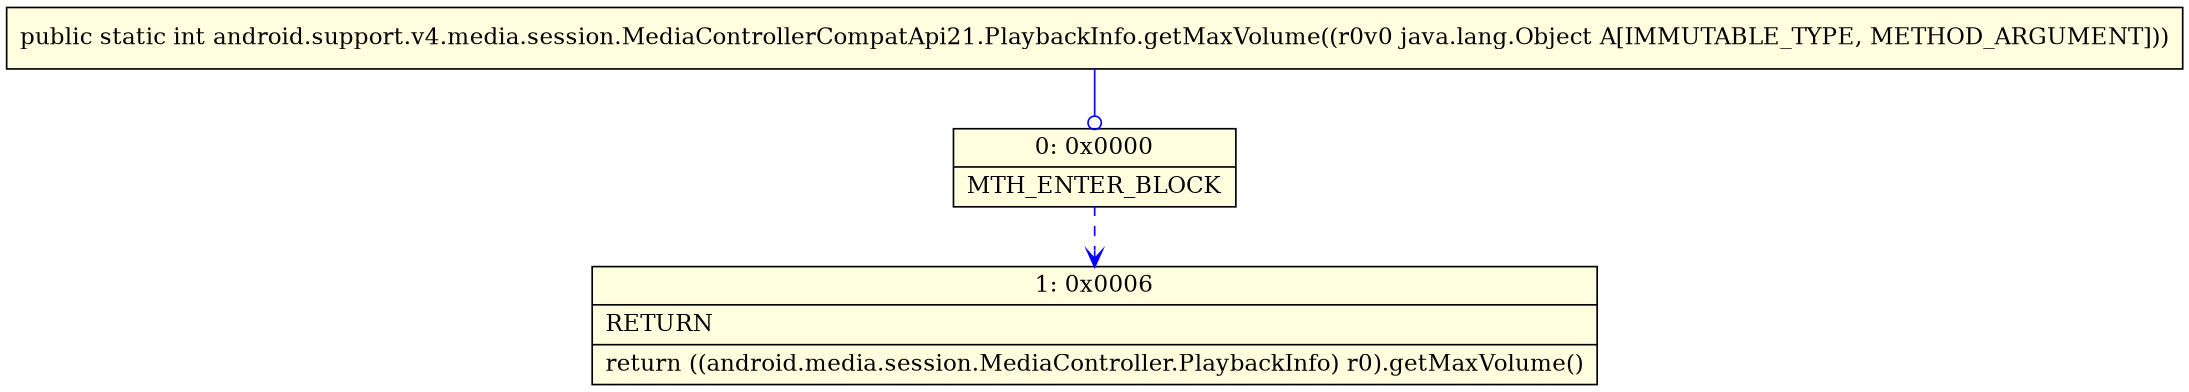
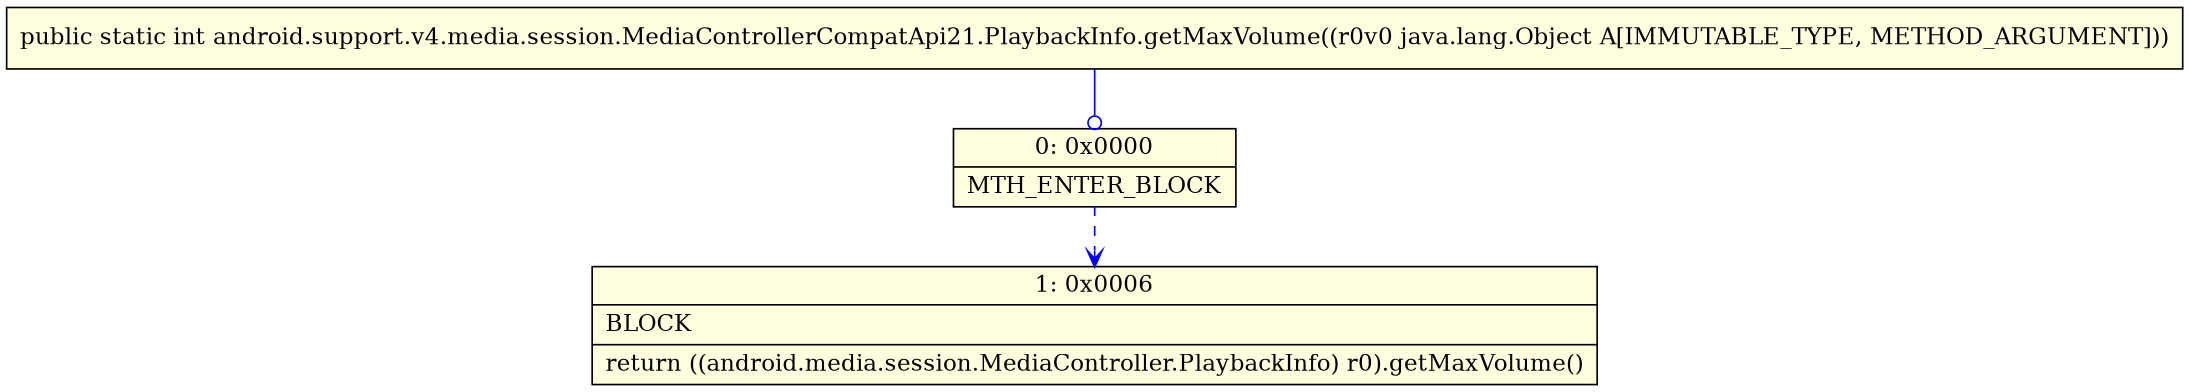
node "1: 0x0006": text "RETURN" -> "BLOCK"
